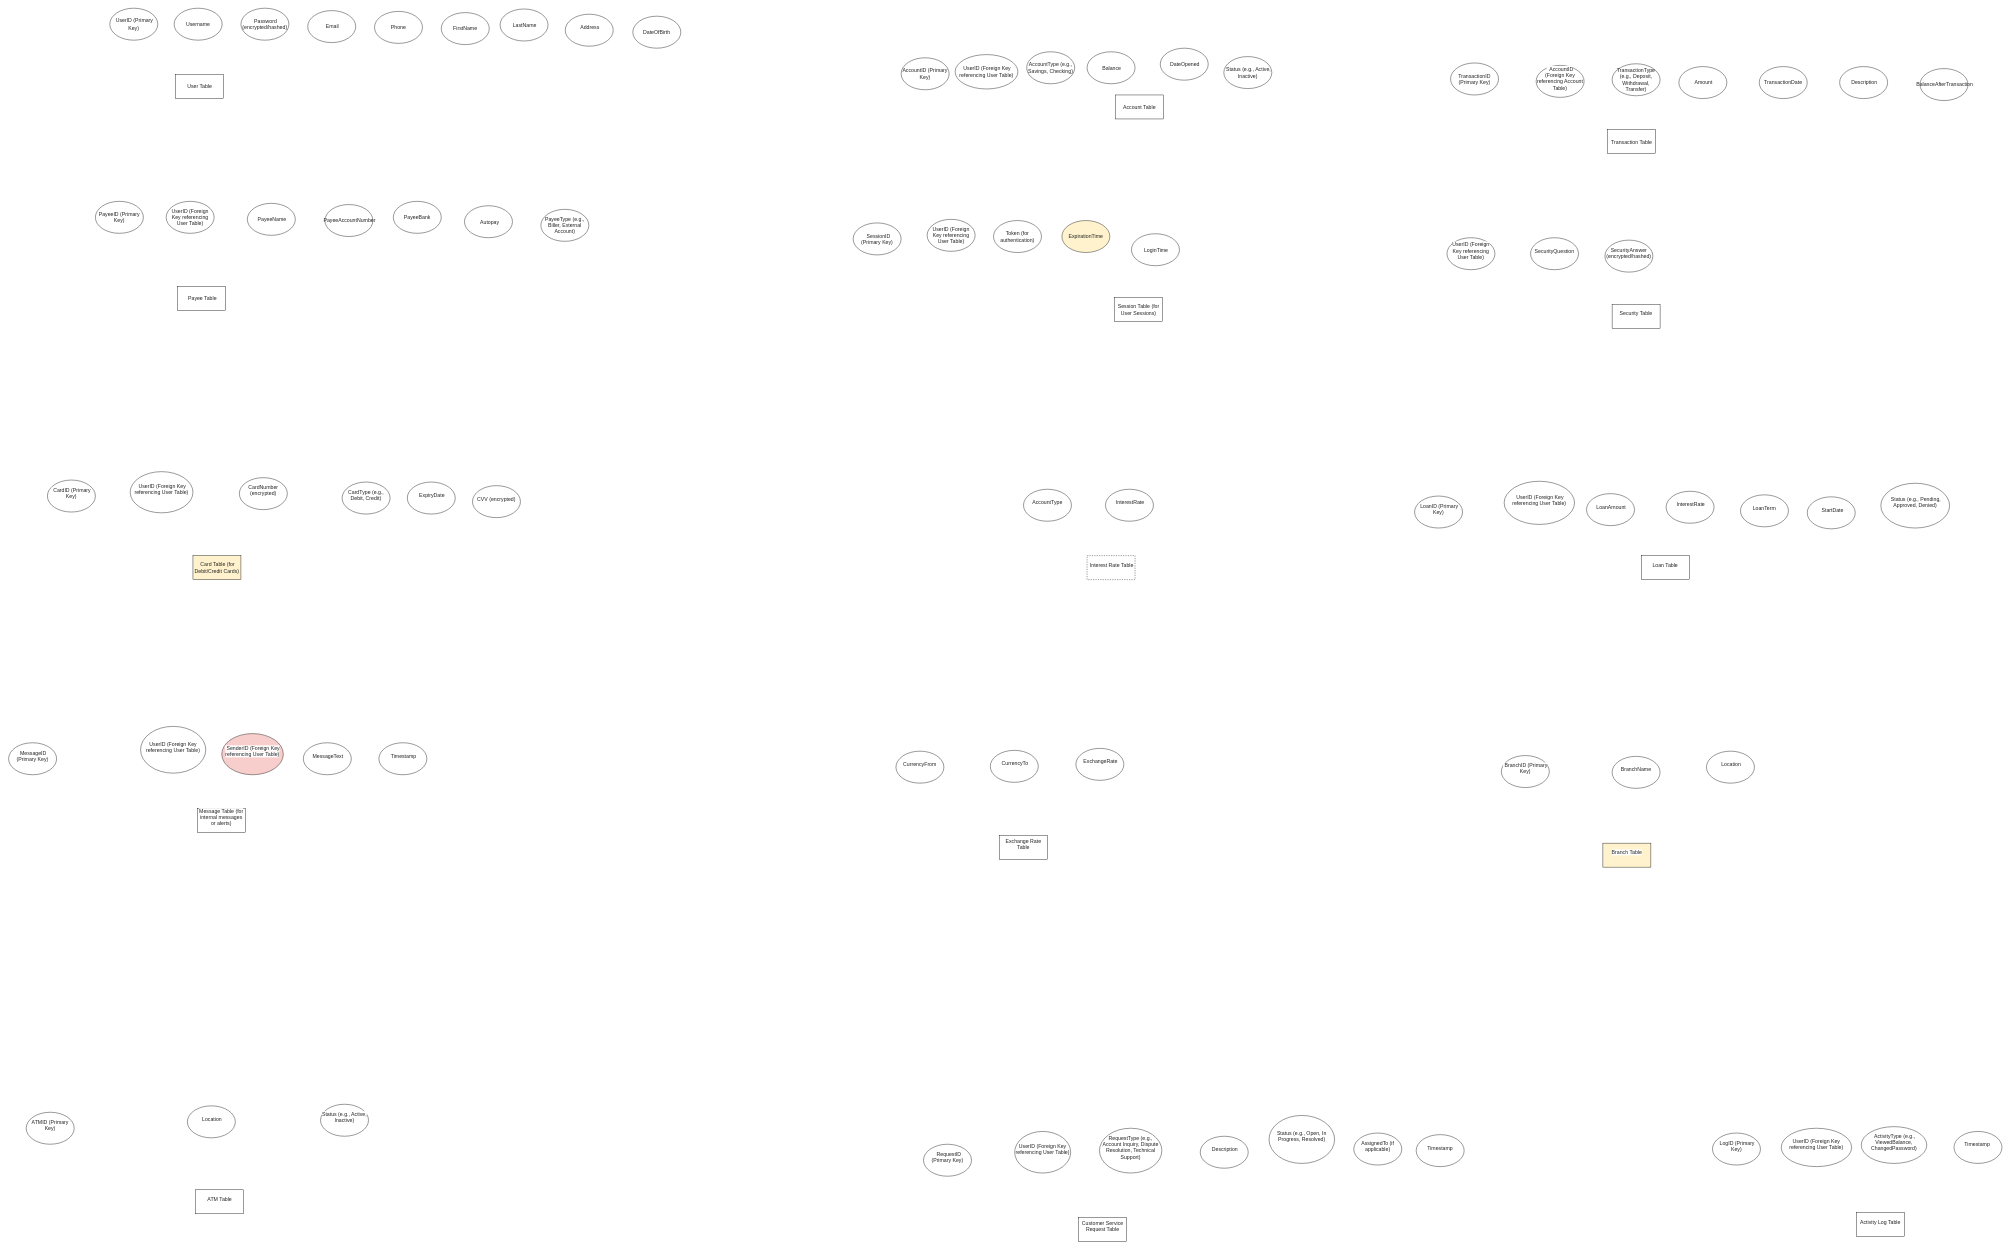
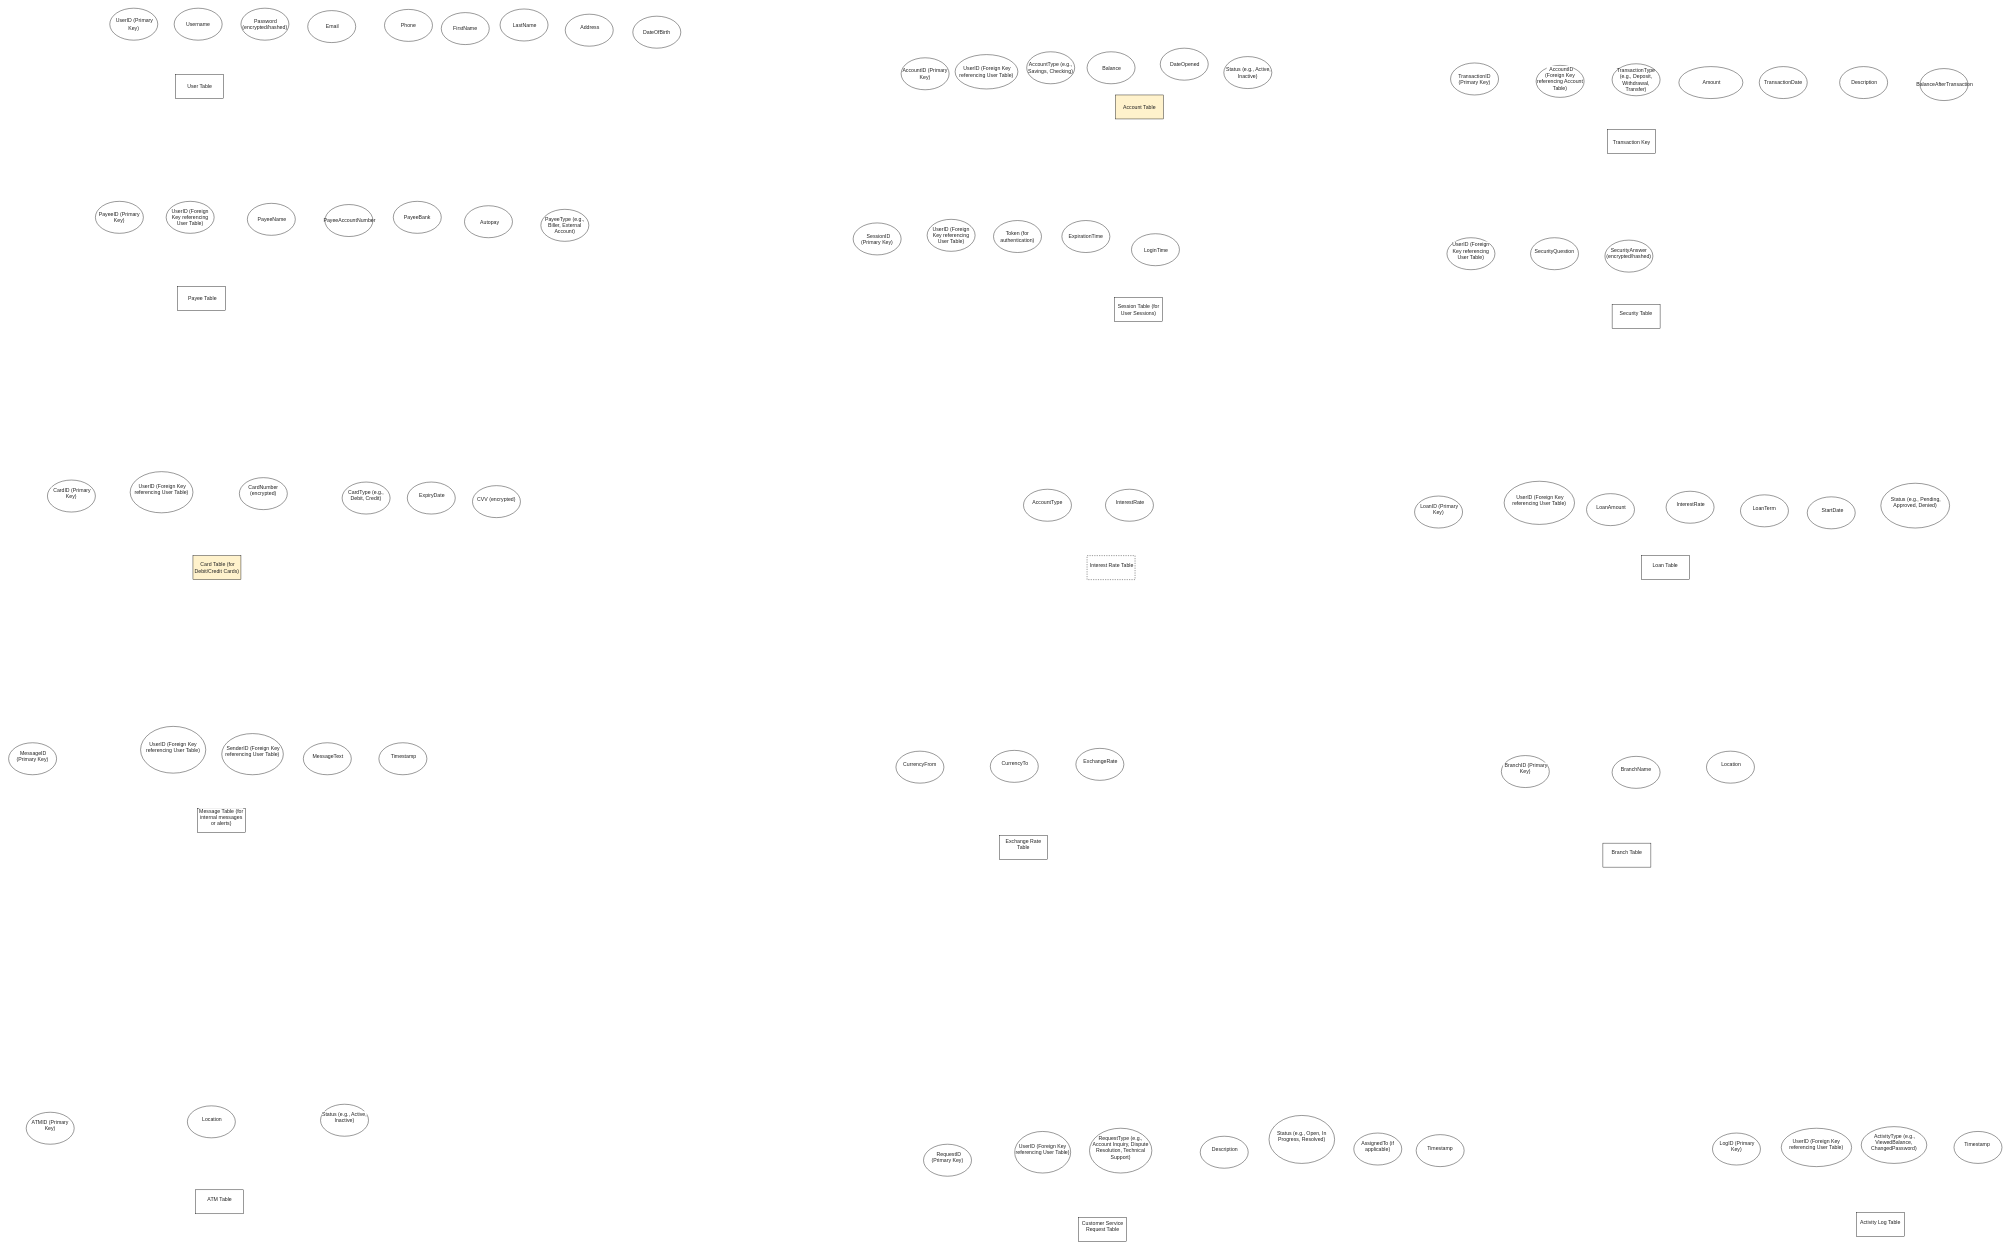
node "Phone": moved (398, 27) -> (408, 25)
node "Amount": size 48x32 -> 64x32
node "Account Table": fillcolor #ffffff -> #fff2cc
node "Transaction Table": label "Transaction Table" -> "Transaction Key"
node "ExpirationTime": fillcolor #fff2cc -> #ffffff
node "SenderID (Foreign Key referencing User Table)": fillcolor #f8cecc -> #ffffff
node "Branch Table": fillcolor #fff2cc -> #ffffff
node "RequestType (e.g., Account Inquiry, Dispute Resolution, Technical Support)": moved (1131, 1151) -> (1121, 1151)
